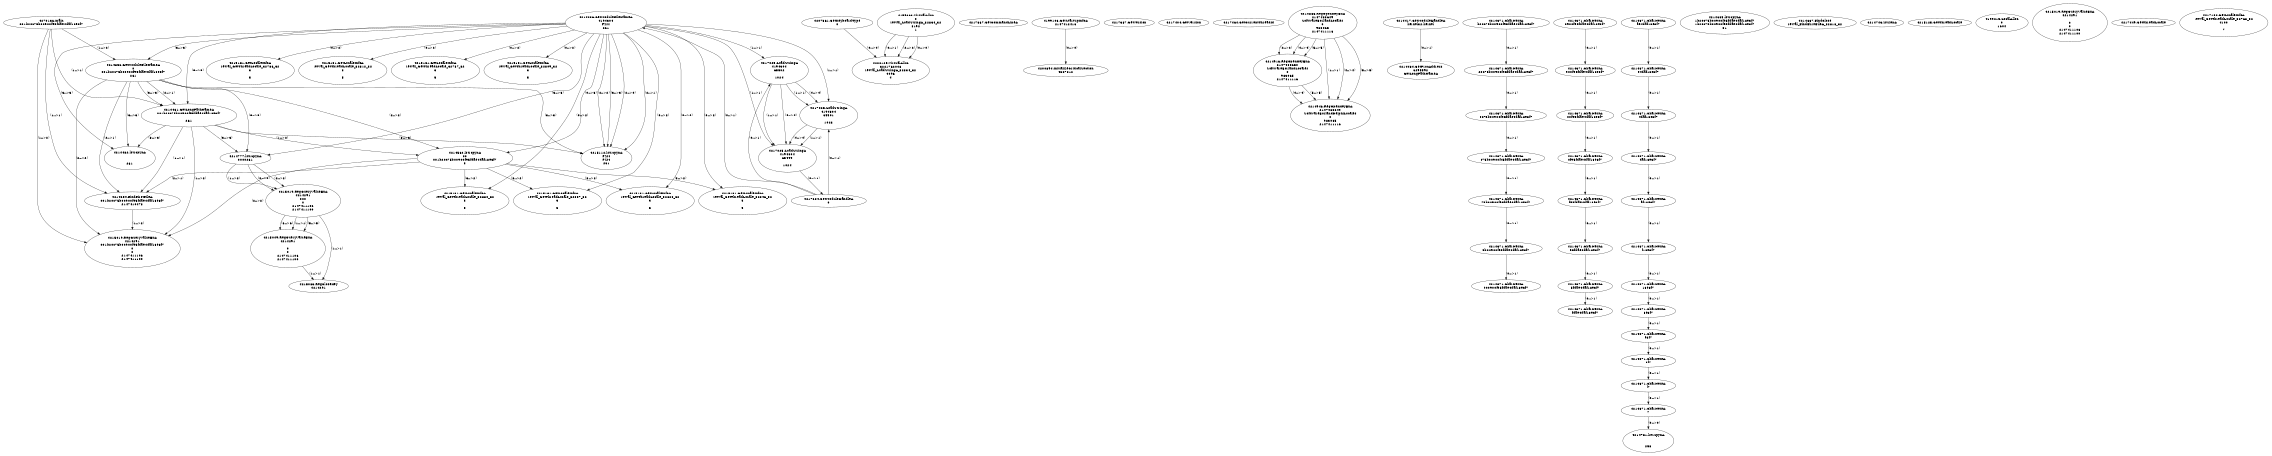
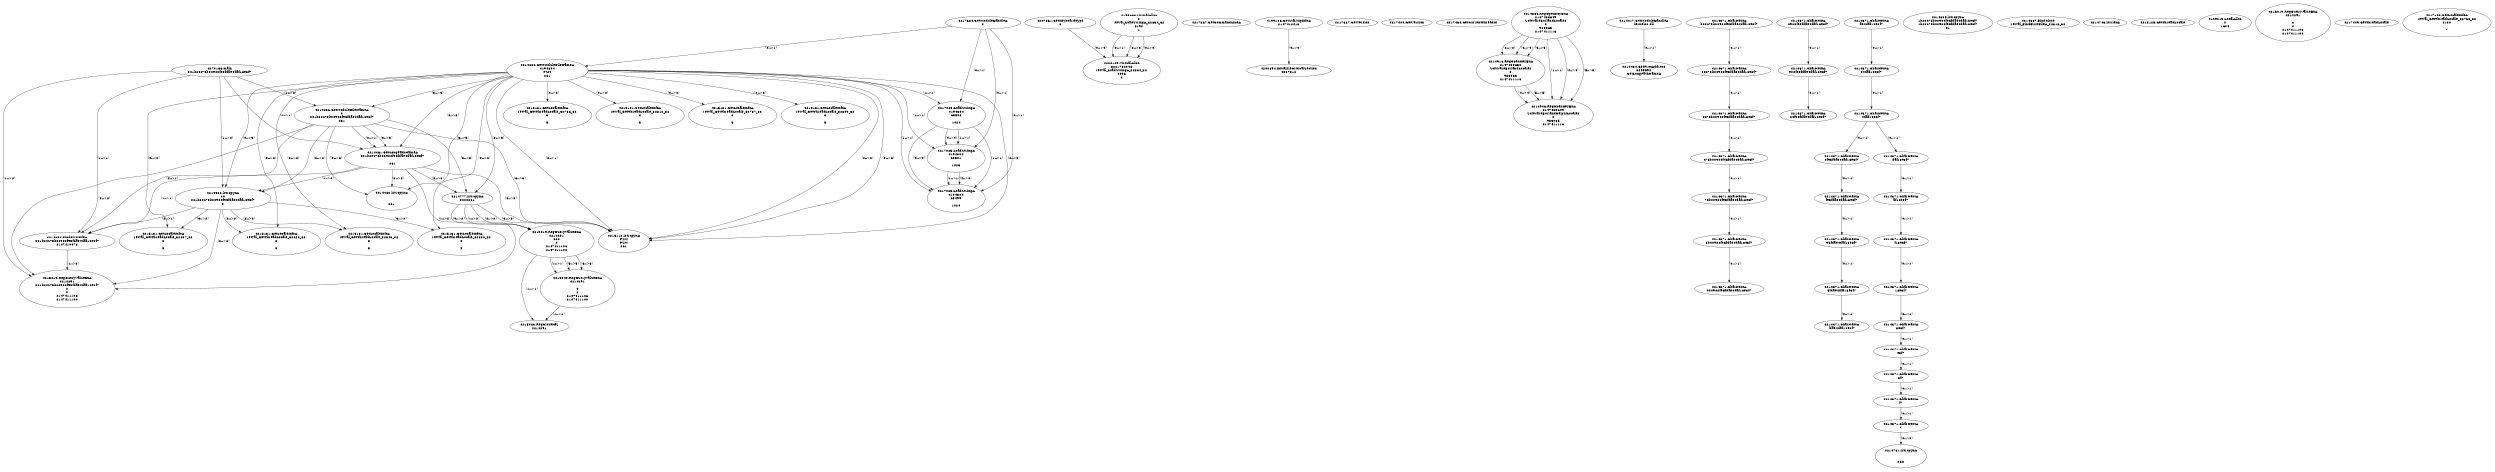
node "4214417.GetModuleHandleA kernel32.kernel": label "4214417.GetModuleHandleA kernel32.kernel" -> "4214417.GetModuleHandleA kernel32.dll"
edge "4270136.main 001b20c75b00900f95fdae4daf18e3f7" -> "4214582.lstrcpynA 00 001b20c75b00900f95fdae4daf18e3f7 3": added, label "(1-->2)"
edge "4214371.CharNextA 00f95fdae4daf18e3f7" -> "4214371.CharNextA 0f95fdae4daf18e3f7": now "4214371.CharNextA 4daf18e3f7" -> "4214371.CharNextA 0f95fdae4daf18e3f7"
edge "4217025.LoadStringA 4194304 65499 1024" -> "4217684.GetModuleHandleA 0": reversed
edge "4214777.lstrcpynA 0000261" -> "4215112.lstrcpynA PZM PZM 261": added, label "(3-->3)"
